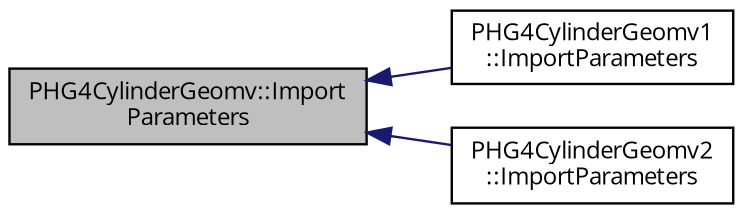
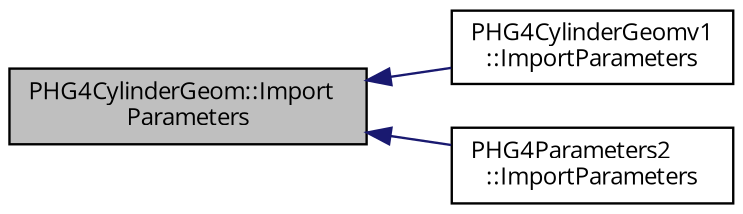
node "PHG4CylinderGeomv::Import Parameters": label "PHG4CylinderGeomv::Import Parameters" -> "PHG4CylinderGeom::Import Parameters"
node "PHG4CylinderGeomv2 ::ImportParameters": label "PHG4CylinderGeomv2 ::ImportParameters" -> "PHG4Parameters2 ::ImportParameters"
